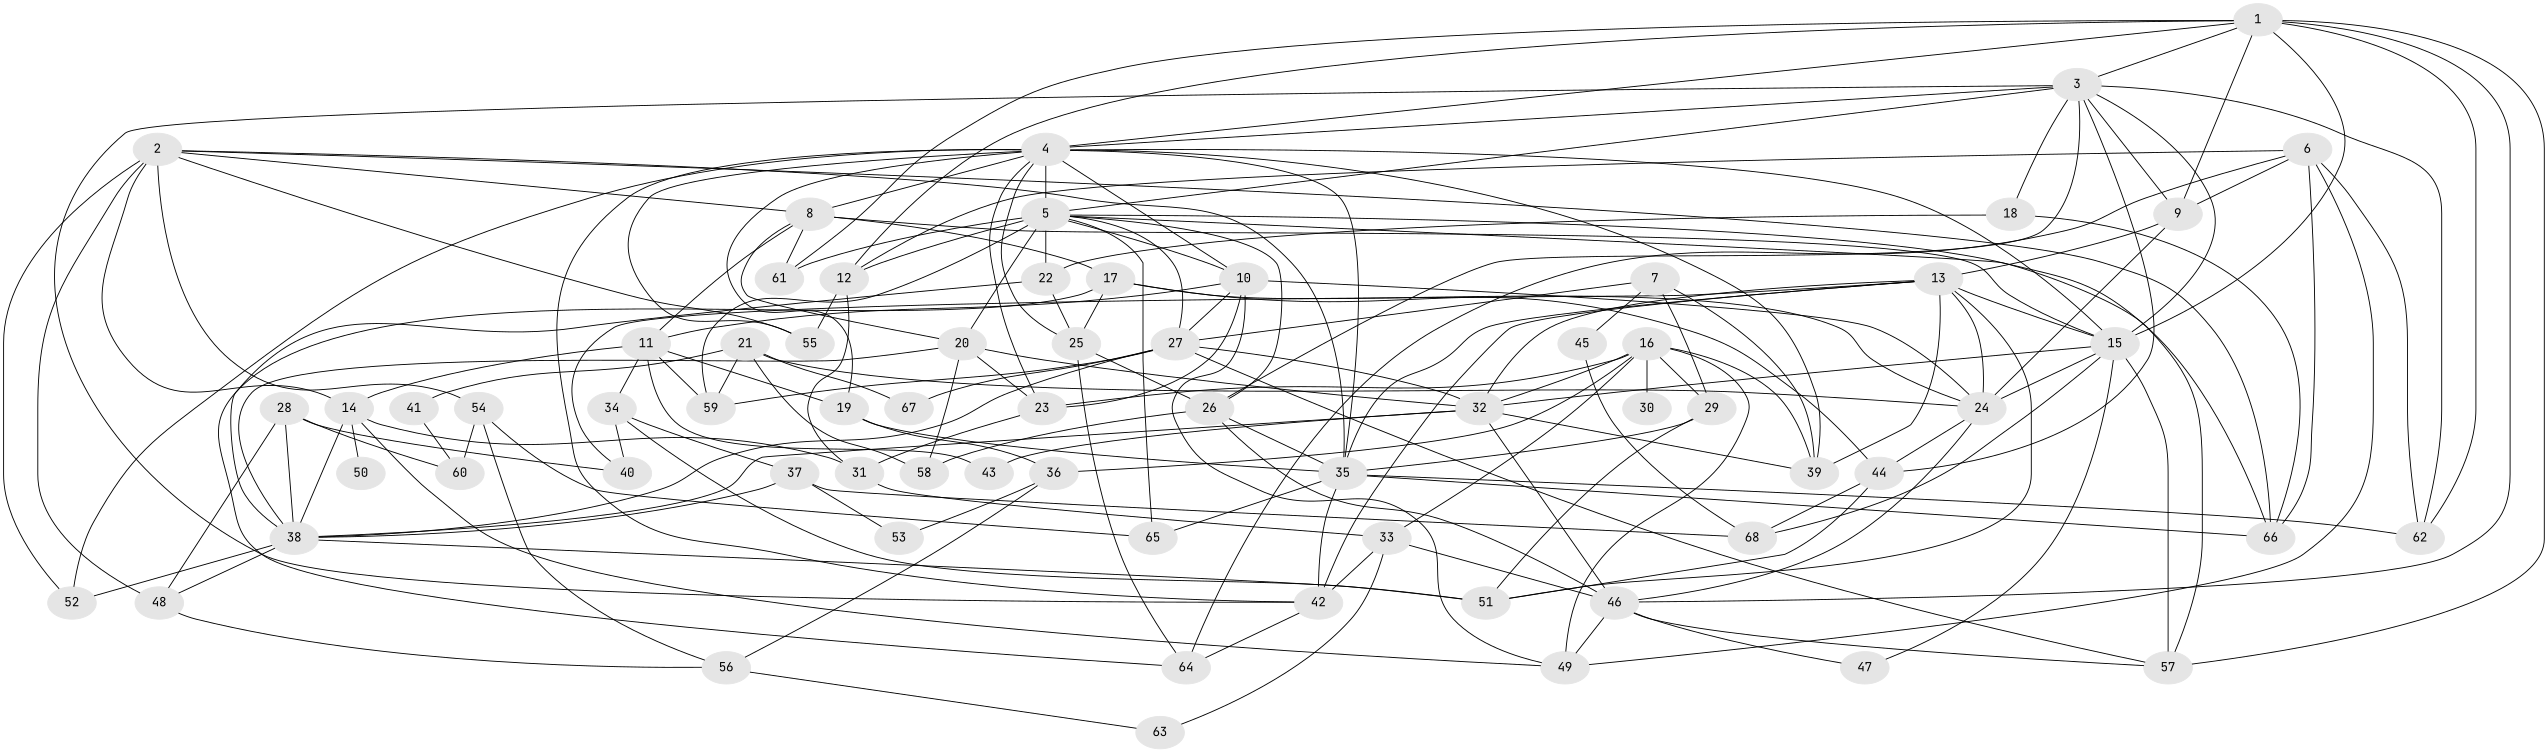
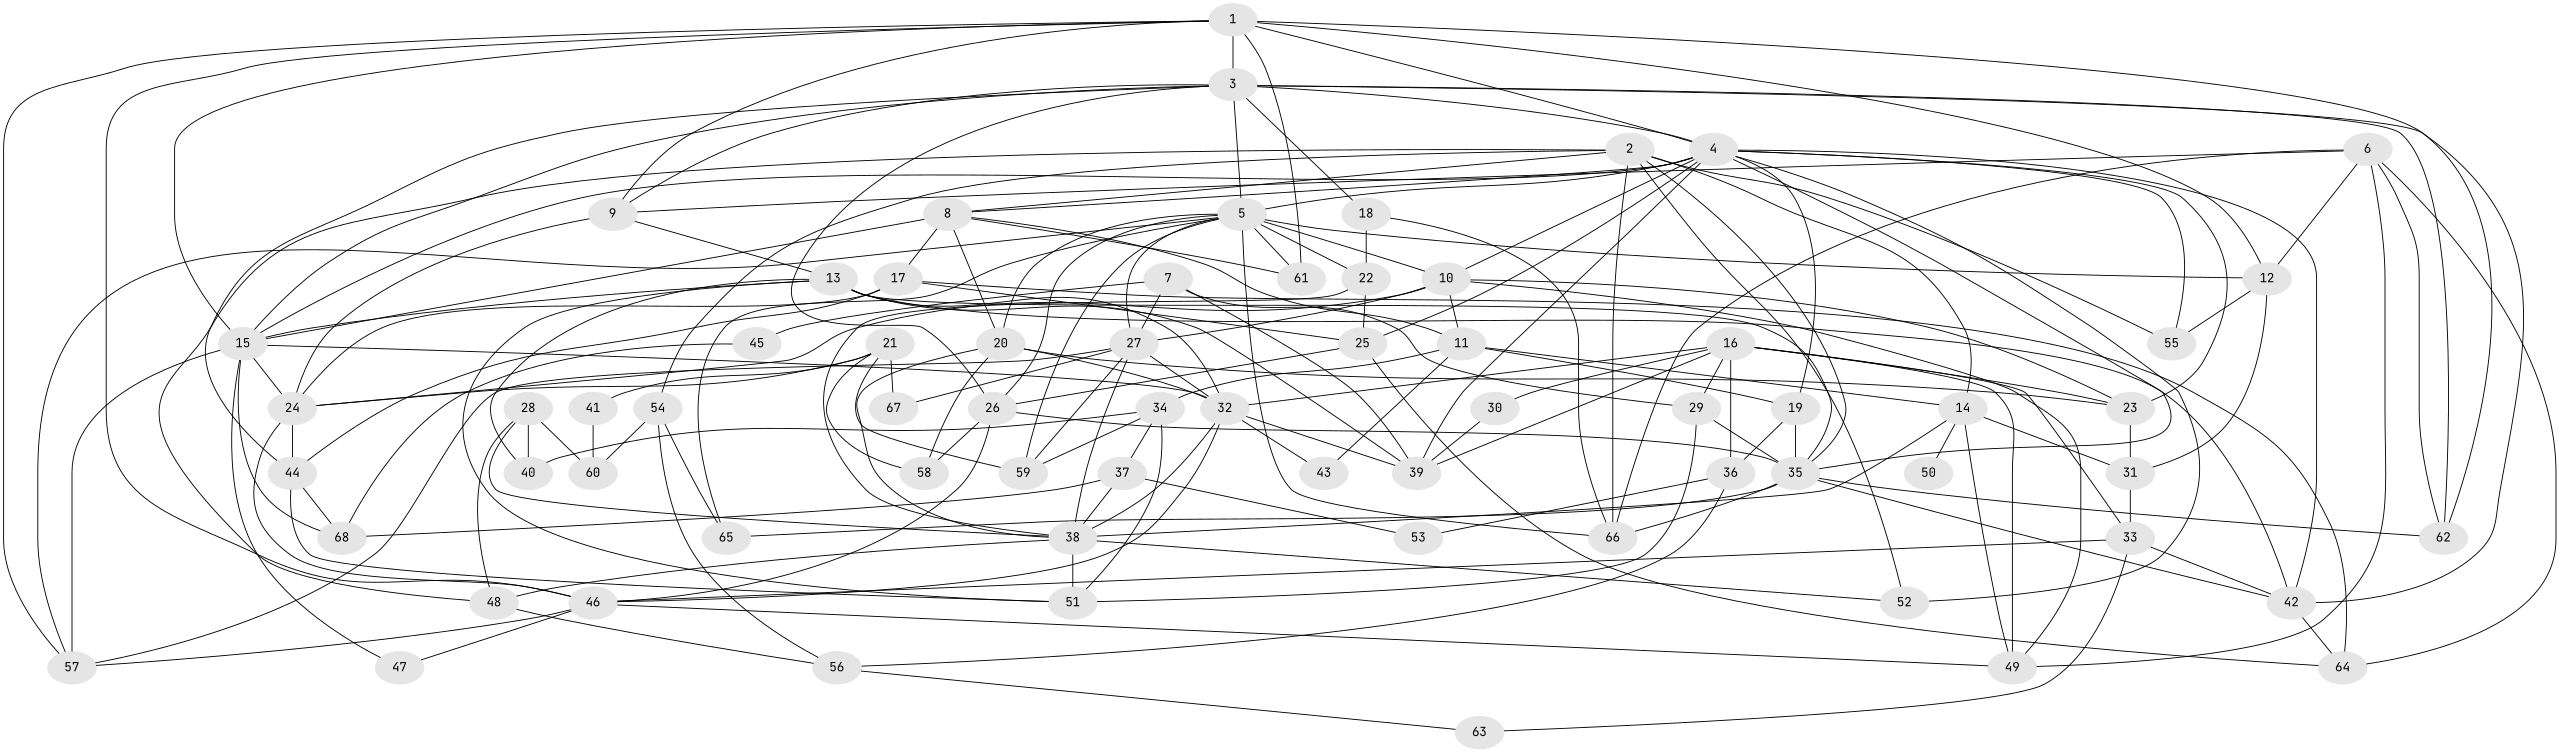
edge "13" -- "24": removed
edge "11" -- "59": now "34" -- "59"
edge "30" -- "39": added
